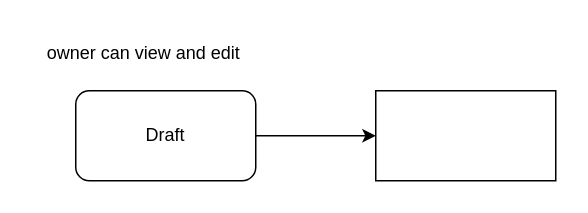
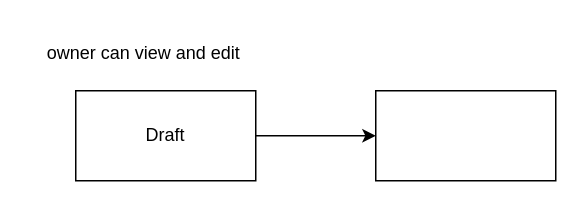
node "Draft": shape rounded rectangle -> rectangle
